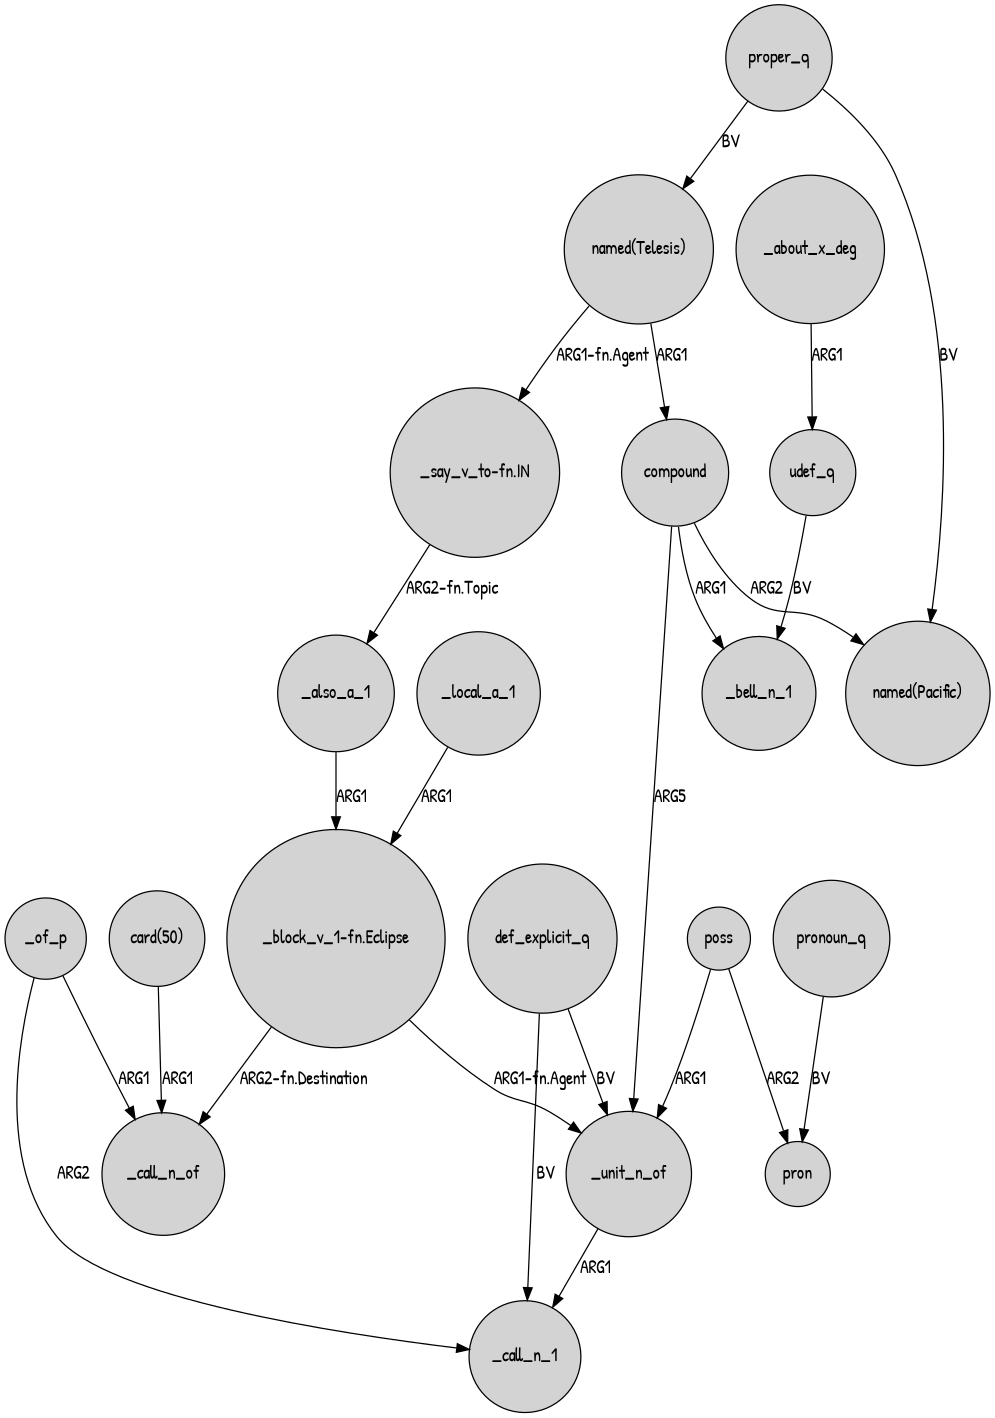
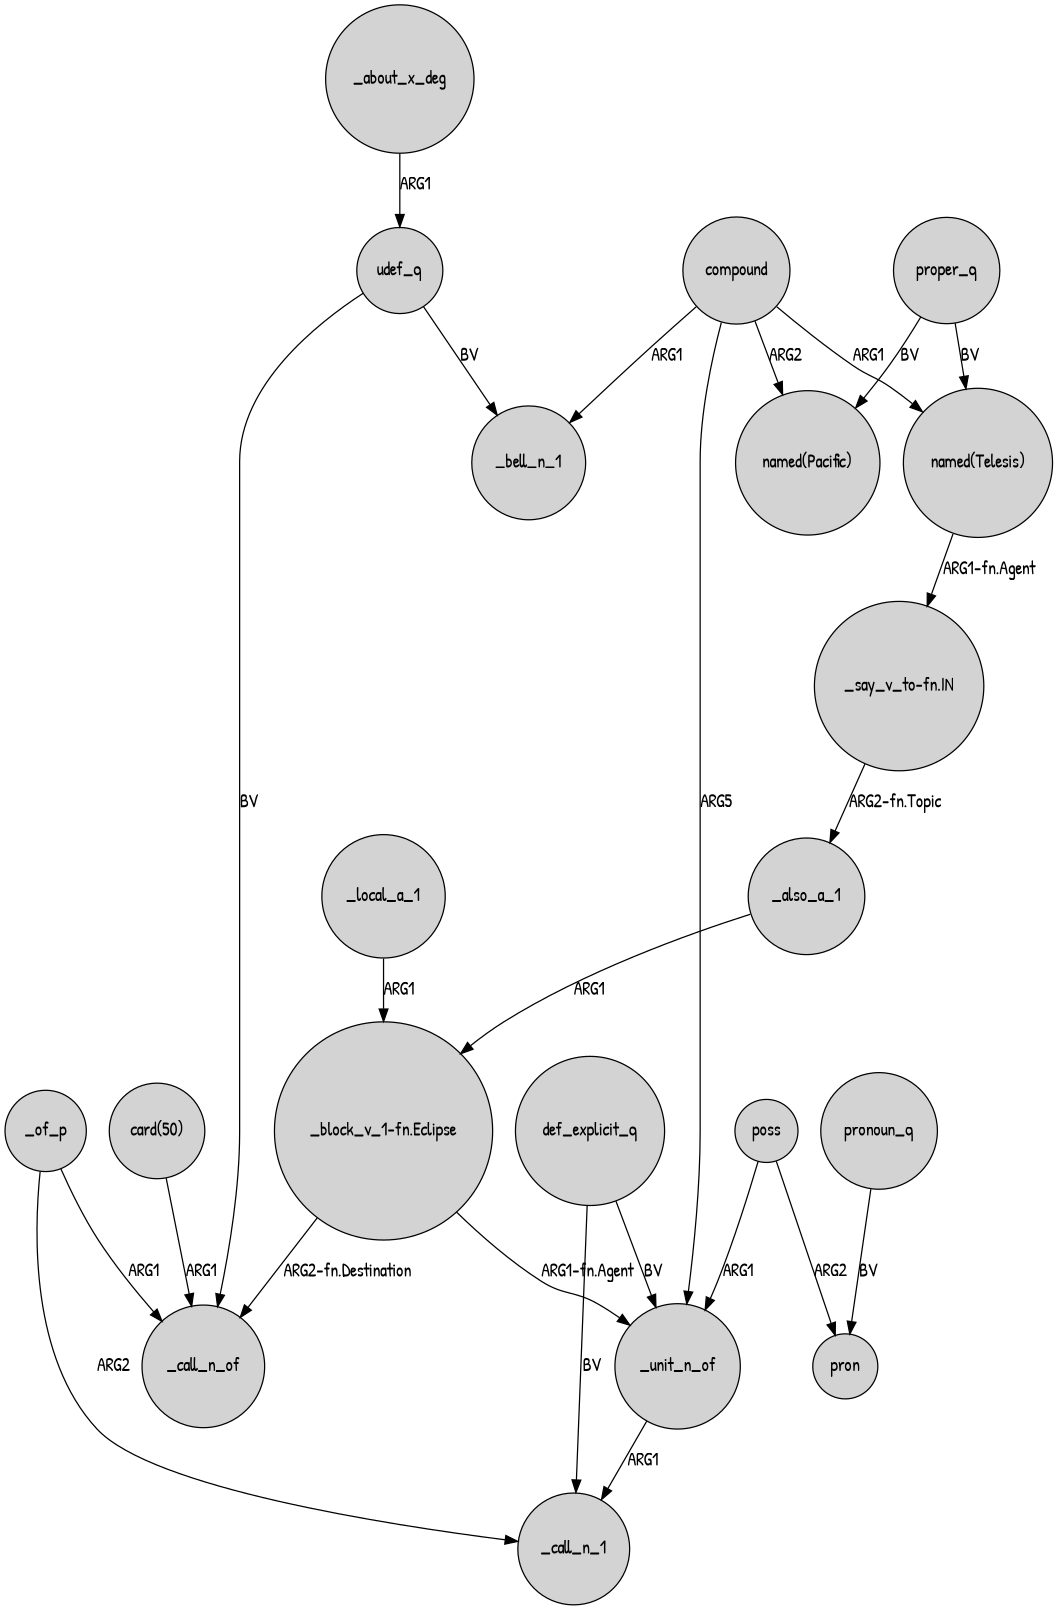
edge "named(Telesis)" -> "compound": reversed
edge "udef_q" -> "_call_n_of": added, label "BV"
